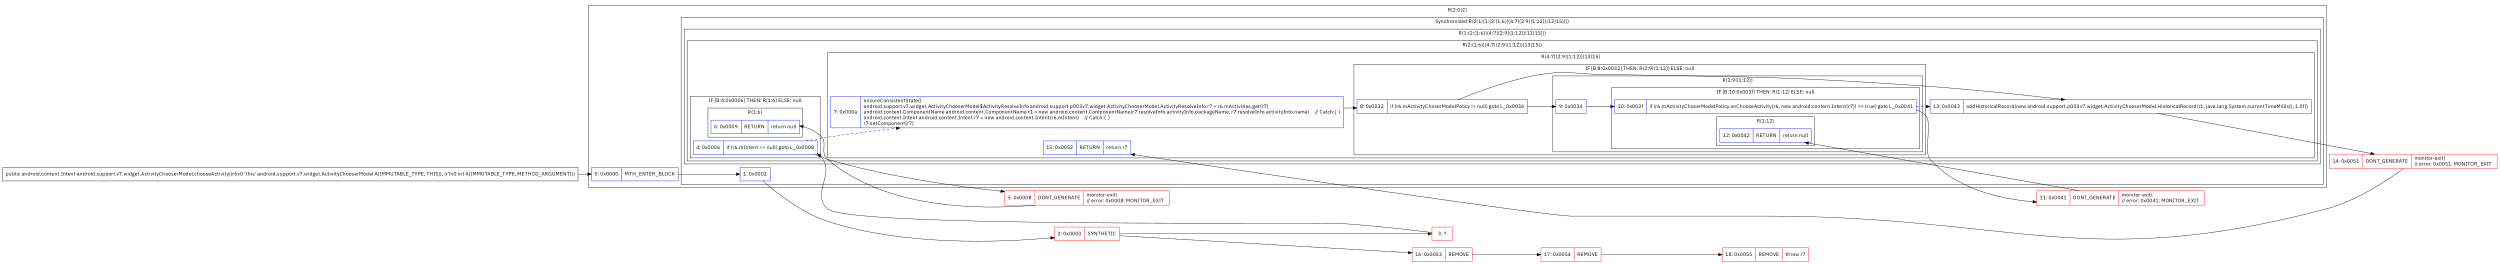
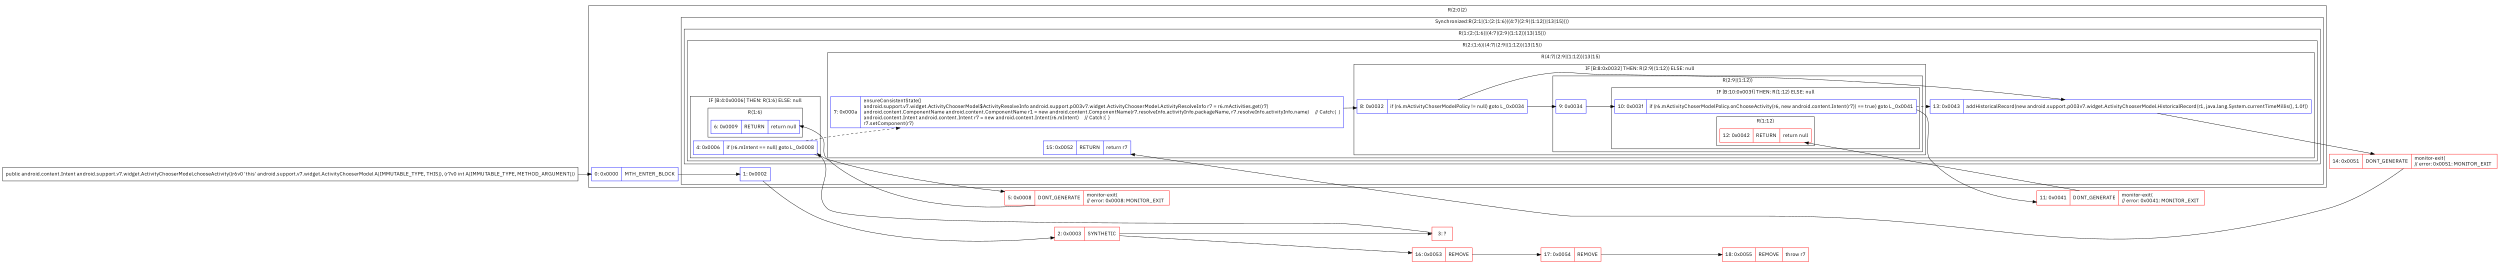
node "12: 0x0042": color blue -> red
